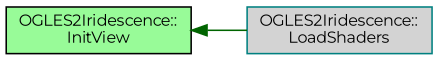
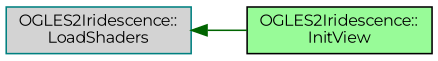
edge "OGLES2Iridescence:: LoadShaders" -> "OGLES2Iridescence:: InitView": reversed
